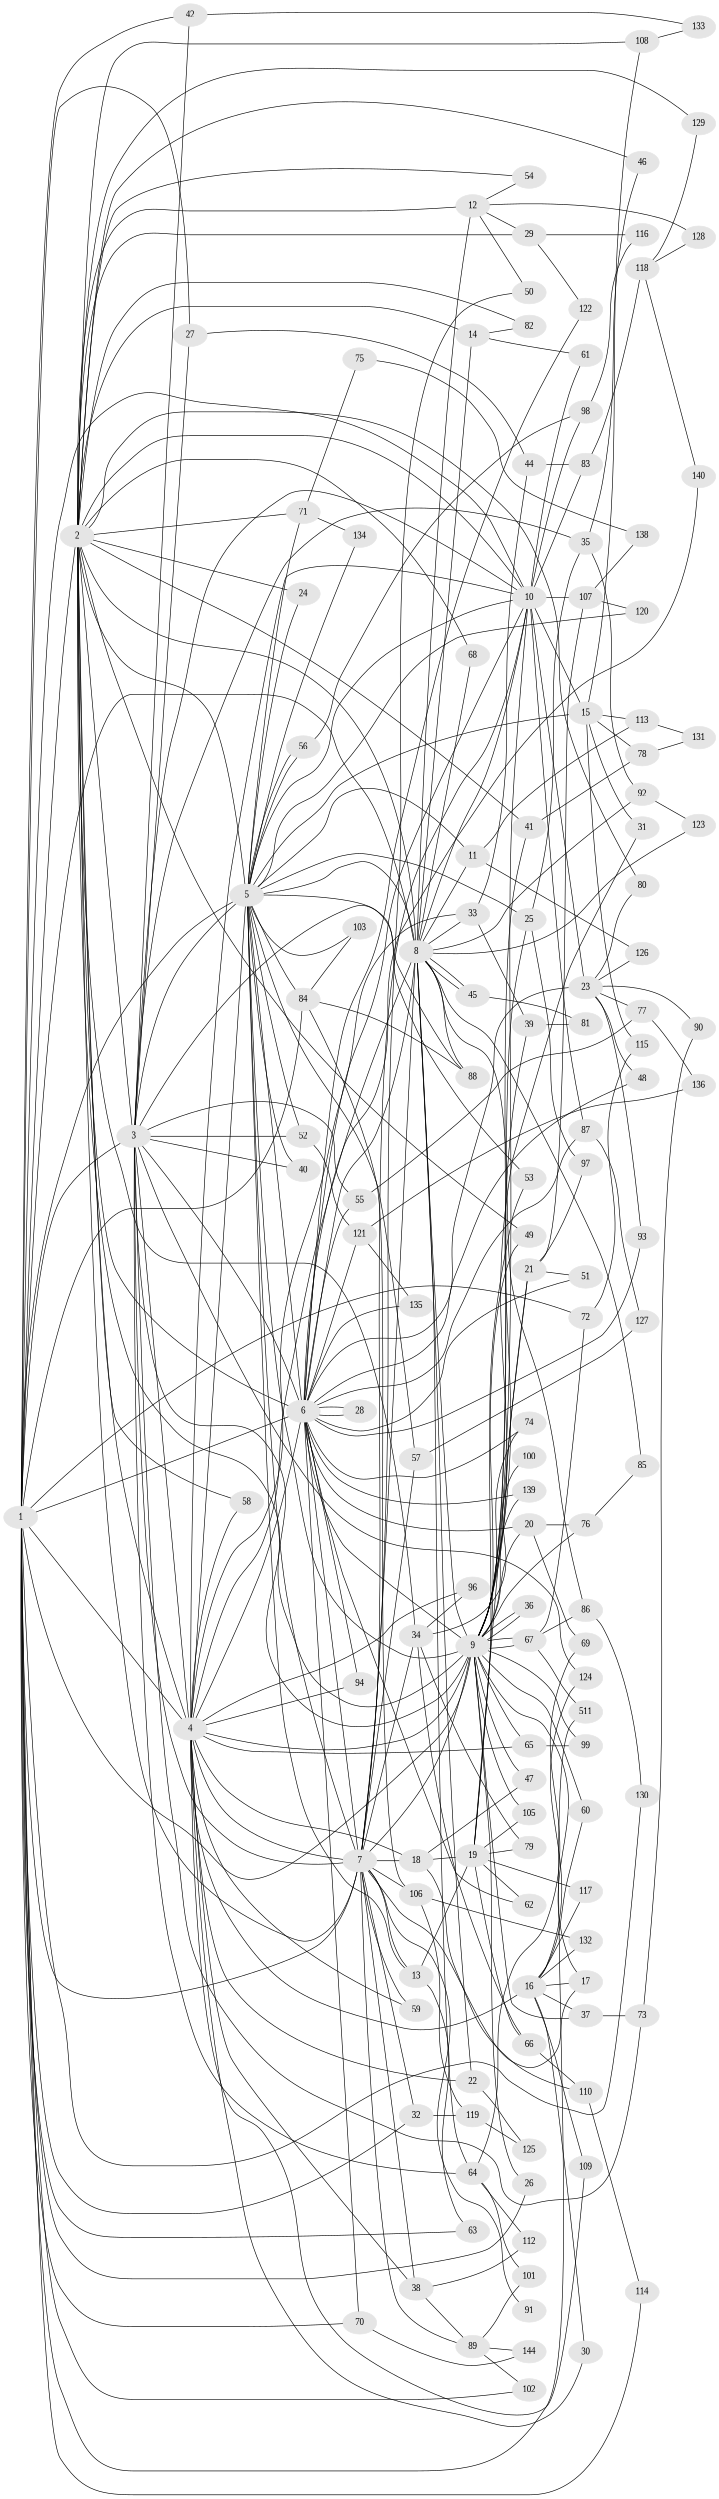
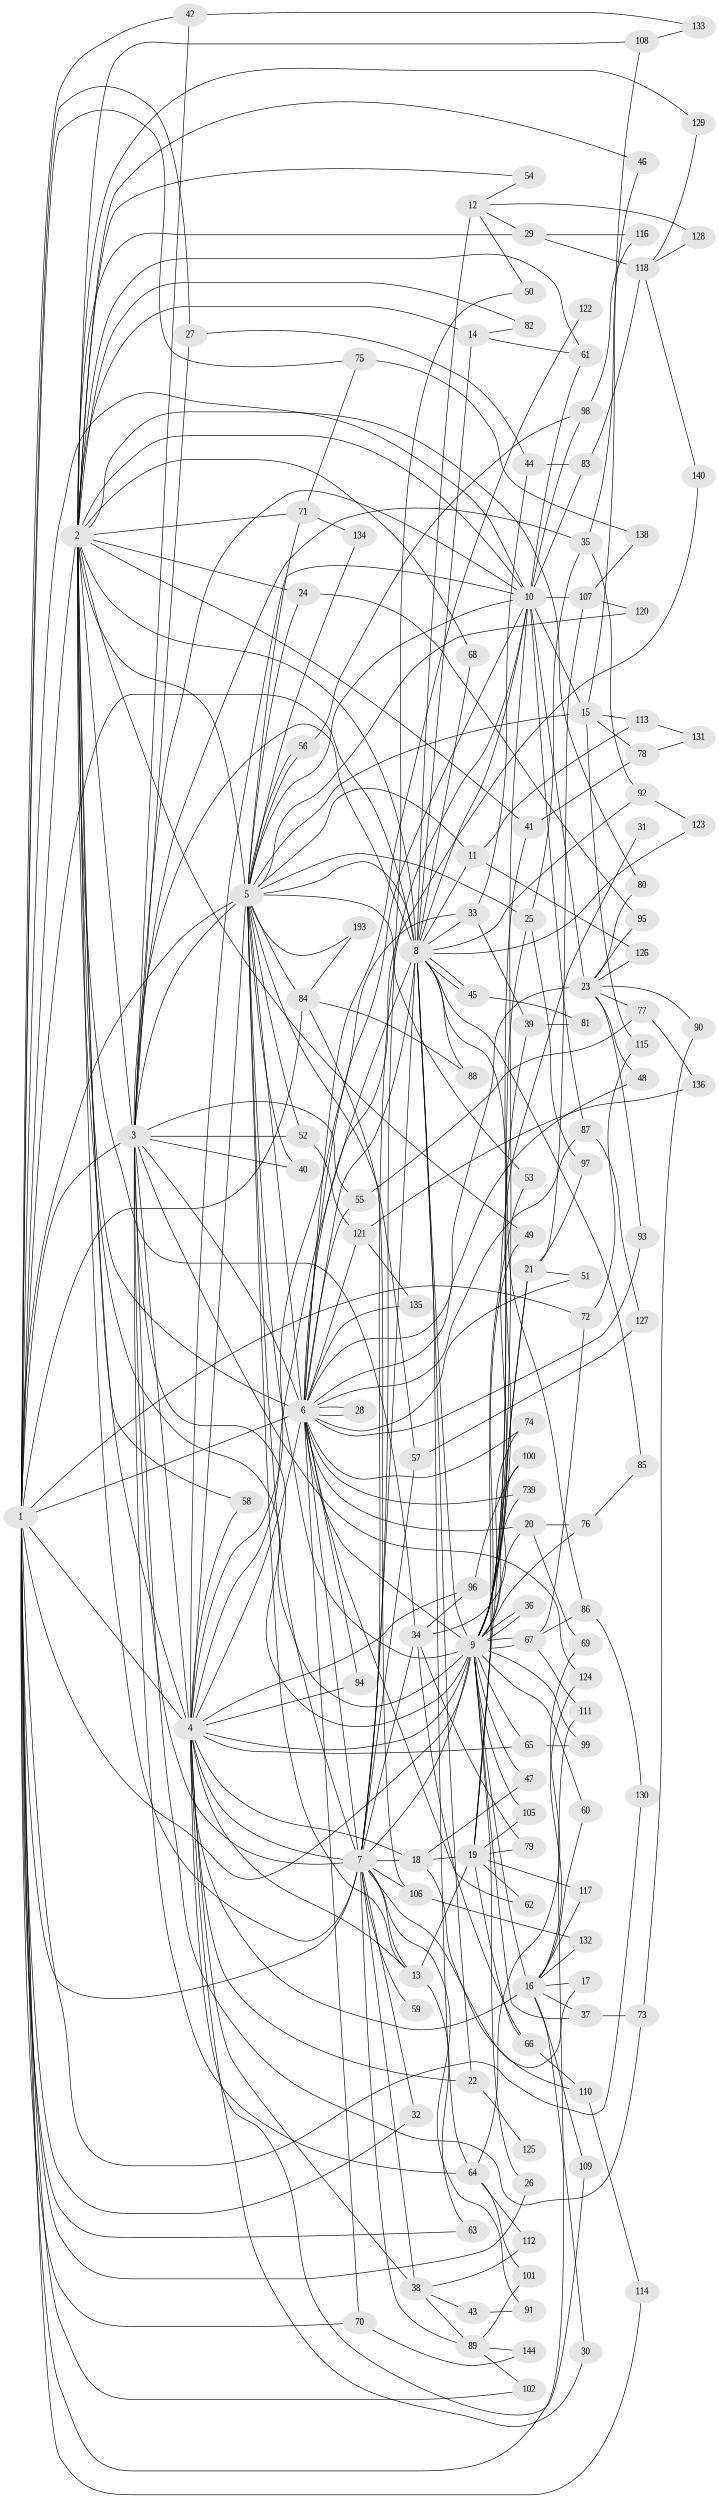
edge "75" -- "1": added
edge "12" -- "2": now "61" -- "2"
edge "29" -- "122": now "29" -- "118"
edge "15" -- "31": removed
node "95": added
node "103": label "103" -> "193"
edge "88" -- "3": now "8" -- "3"
node "139": label "139" -> "739"
edge "100" -- "96": added
node "511": label "511" -> "111"
edge "9" -- "17": now "9" -- "16"
edge "4" -- "59": now "4" -- "13"
node "119": removed
node "43": added
